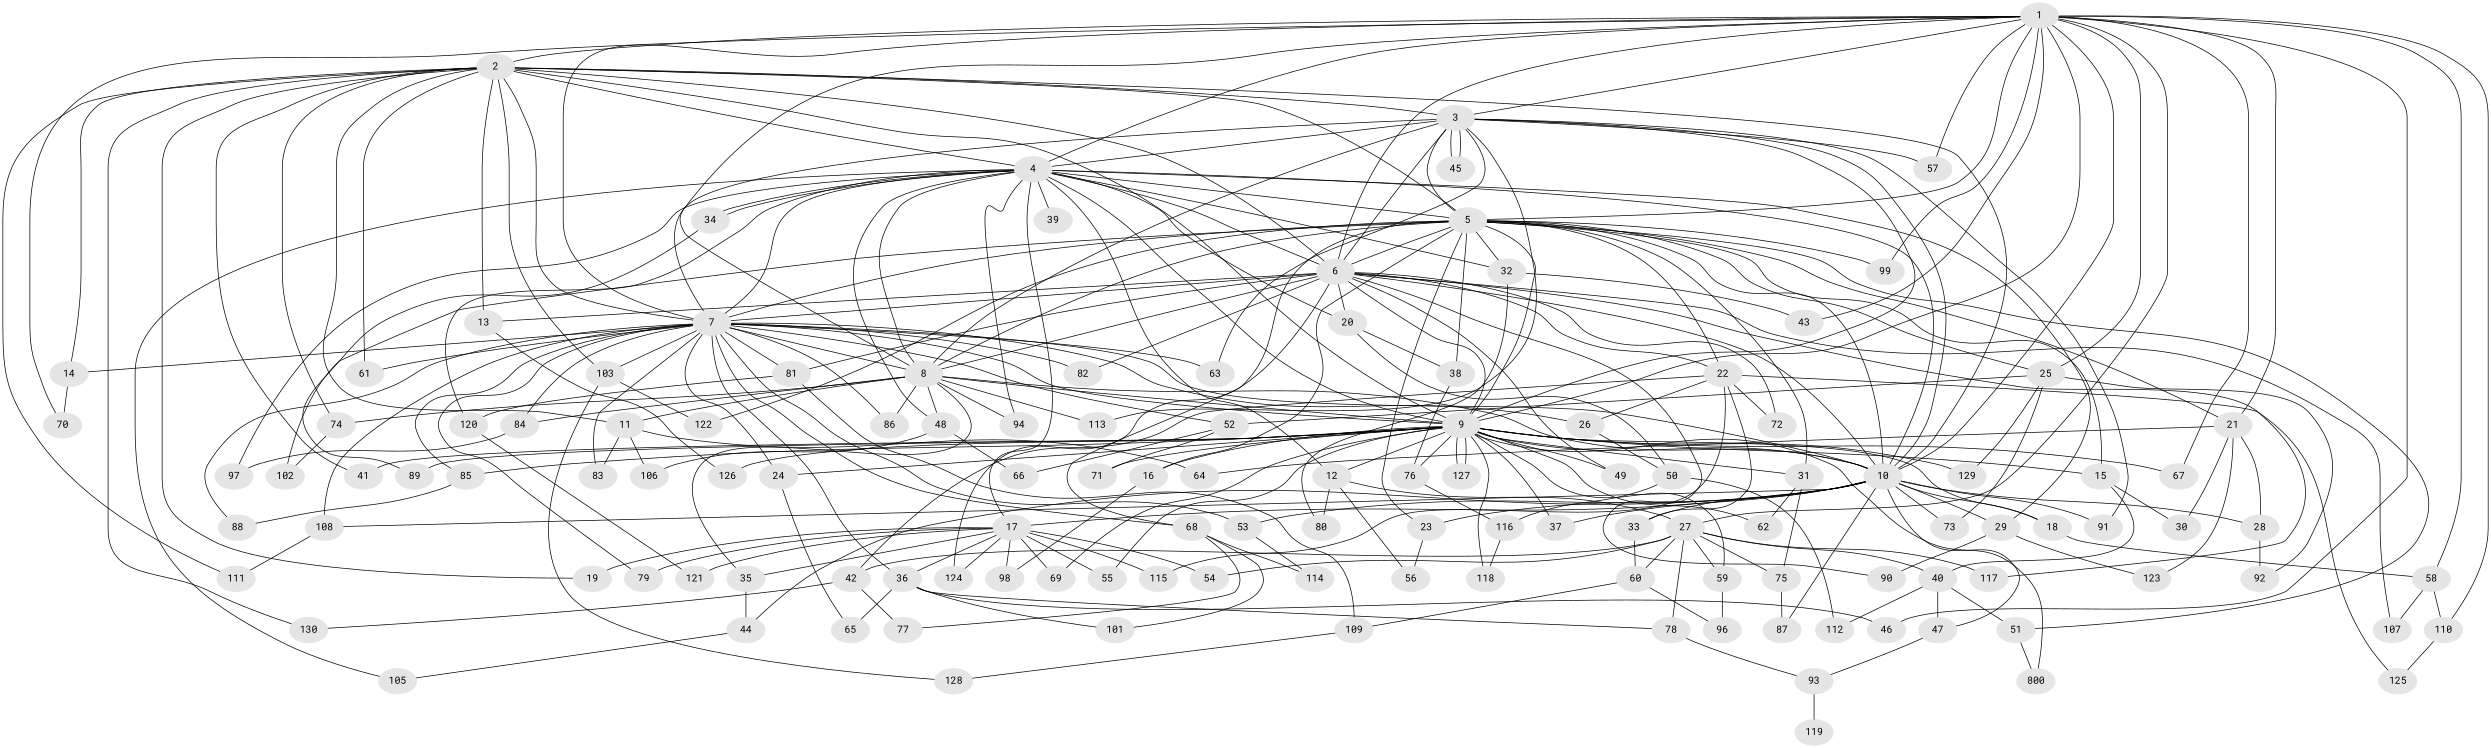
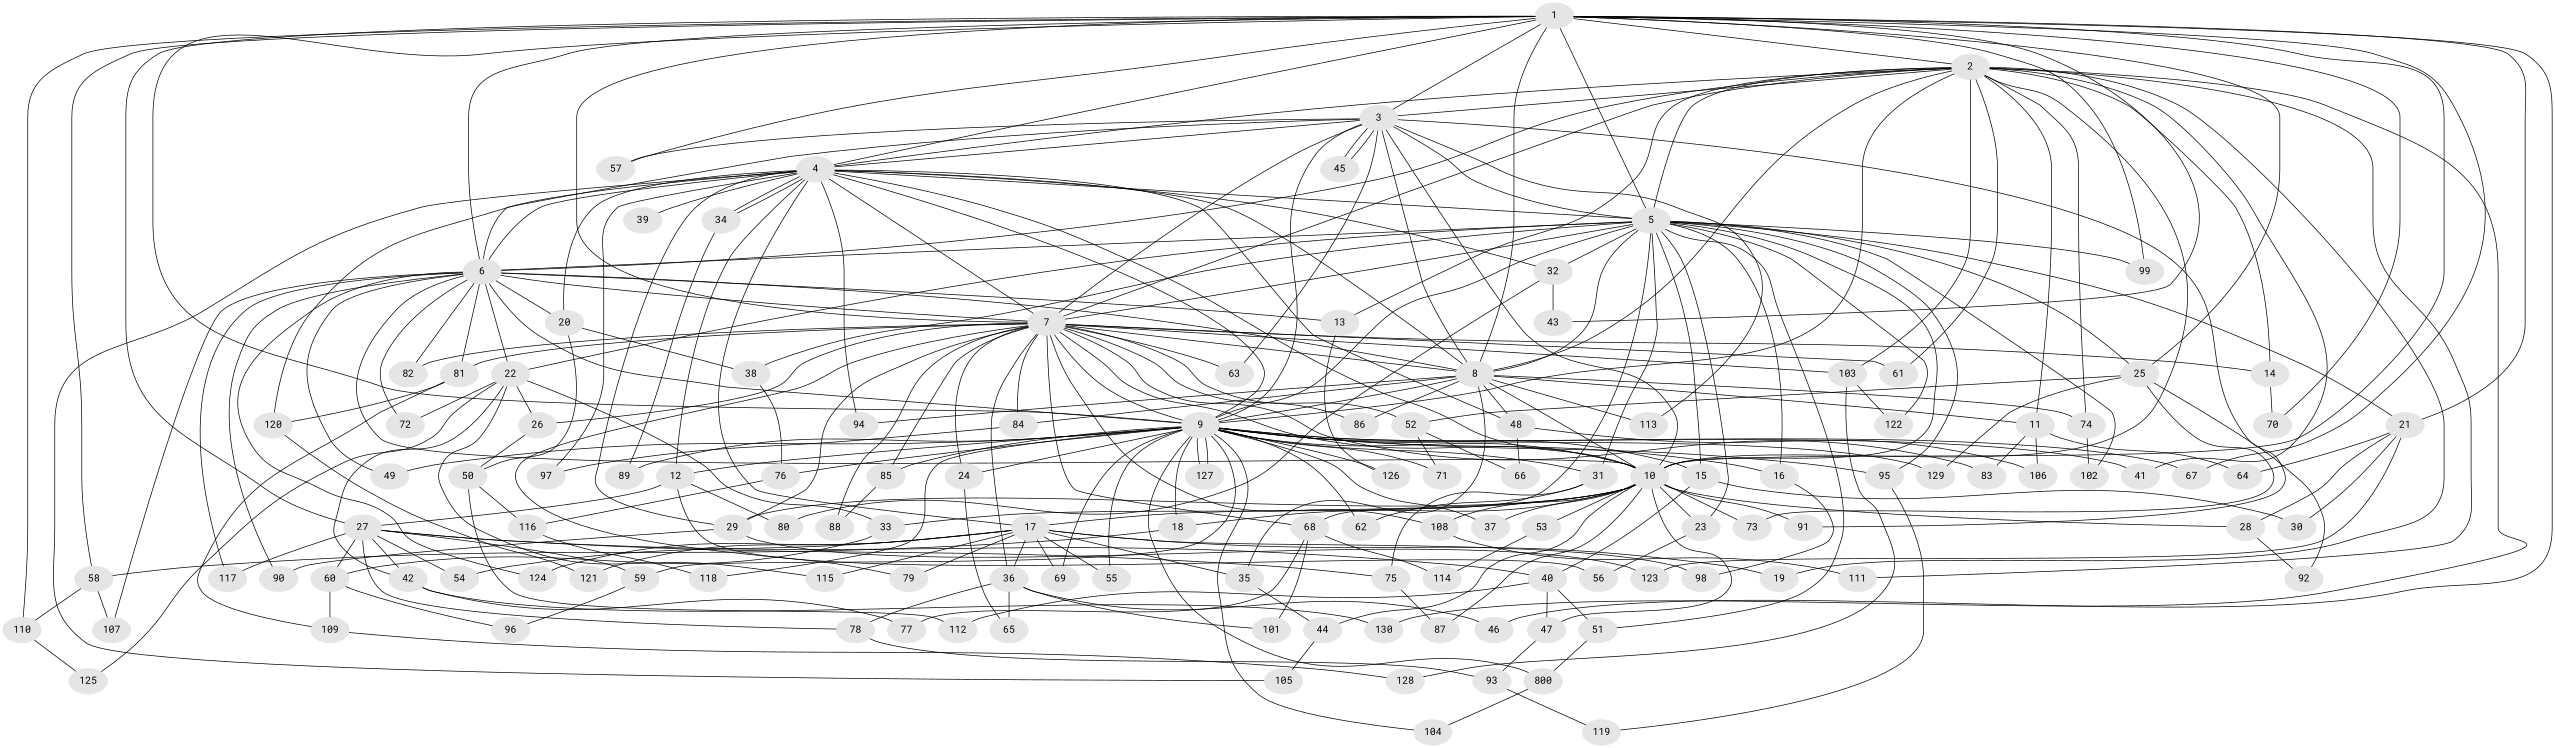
edge "2" -- "8": added
node "95": added
edge "7" -- "53": now "7" -- "29"
node "104": added
